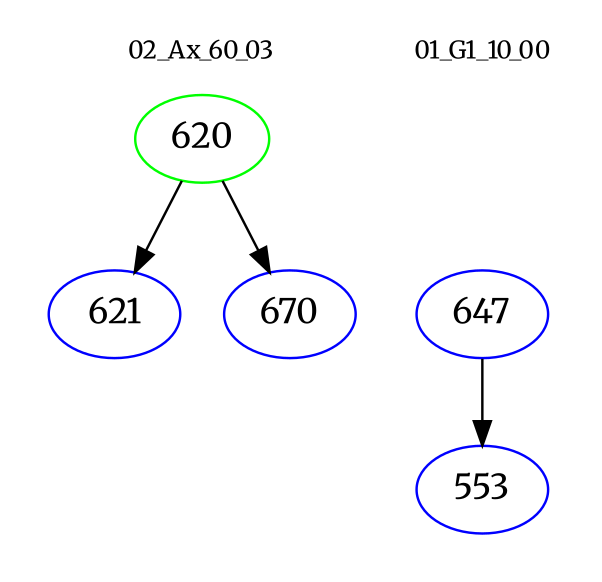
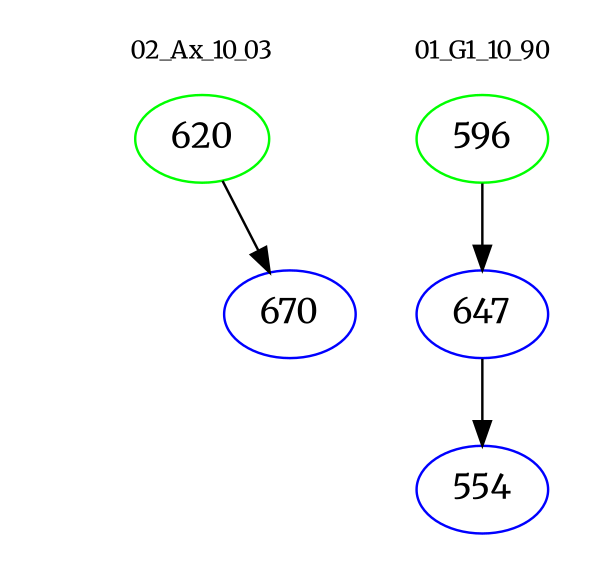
cluster "02_Ax_60_03": label "02_Ax_60_03" -> "02_Ax_10_03"
cluster "01_G1_10_00": label "01_G1_10_00" -> "01_G1_10_90"
node "596": added
node "621": removed
node "553": label "553" -> "554"
